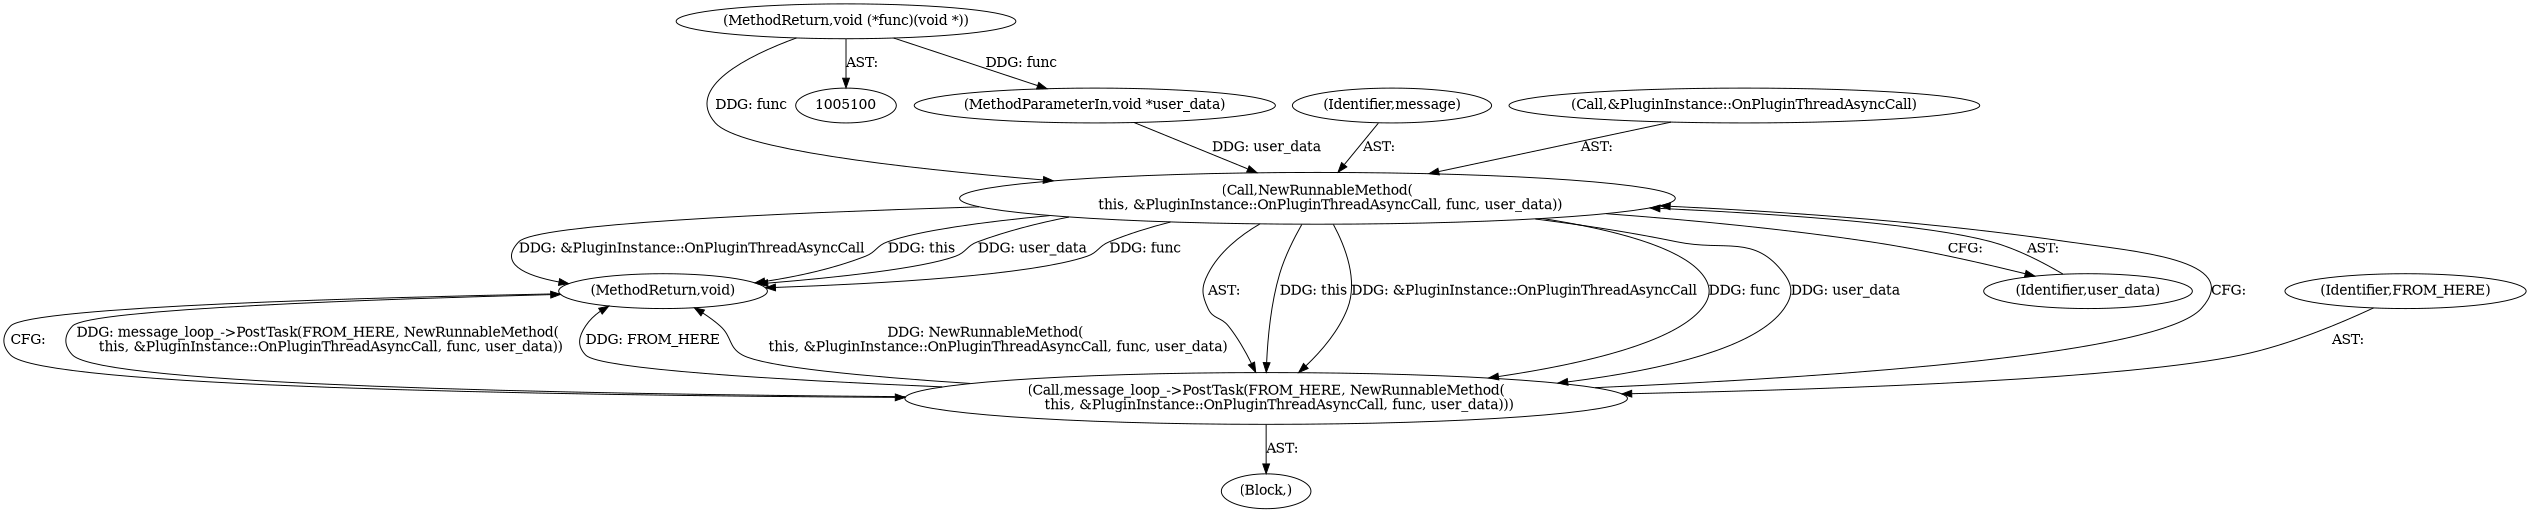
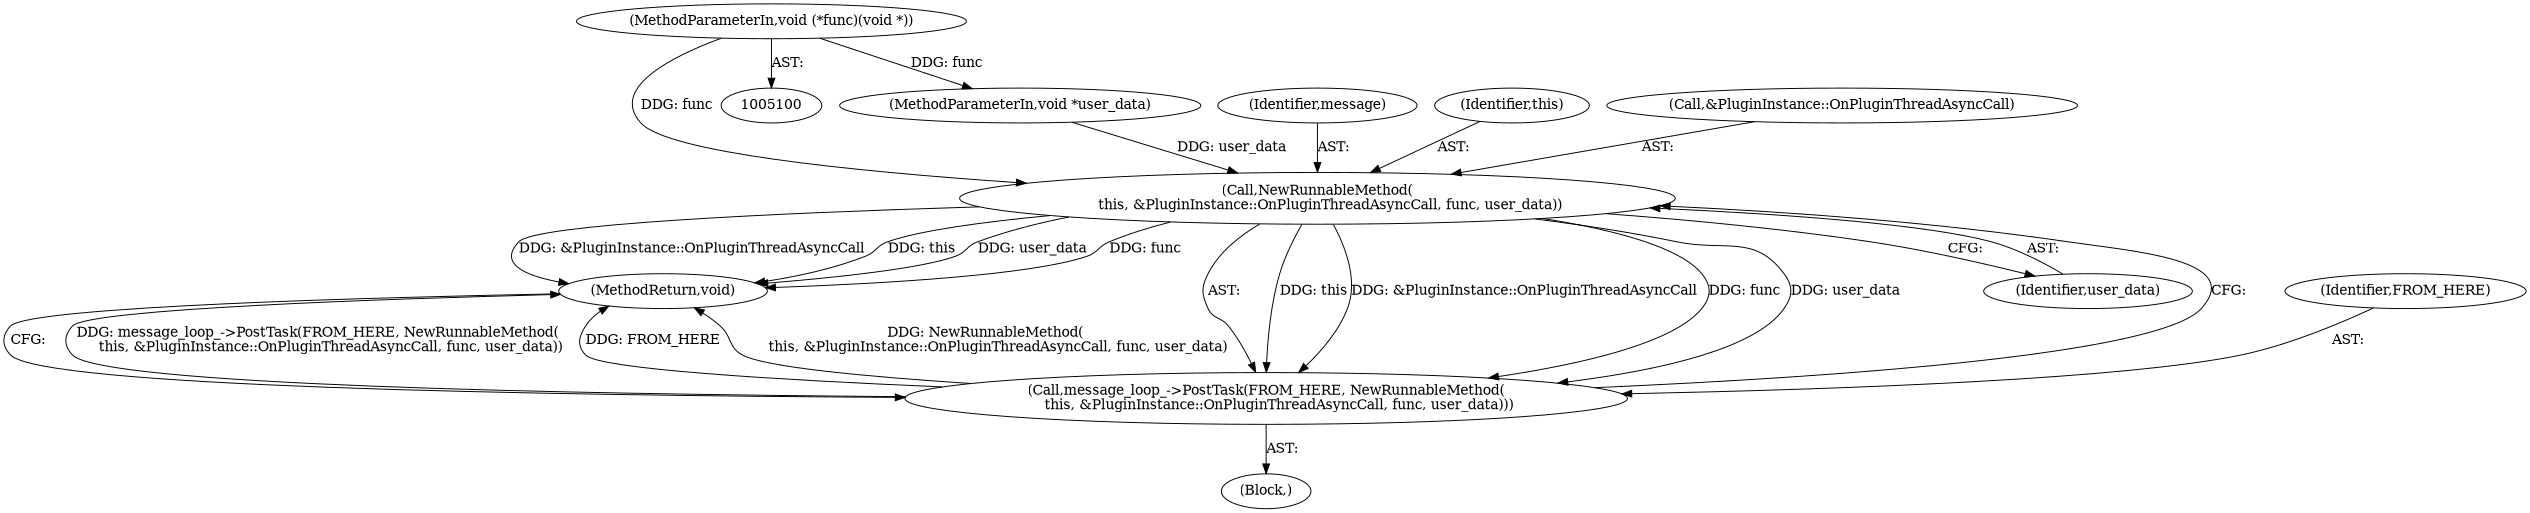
node "(MethodReturn,void (*func)(void *))": label "(MethodReturn,void (*func)(void *))" -> "(MethodParameterIn,void (*func)(void *))"
node "(Identifier,this)": added
